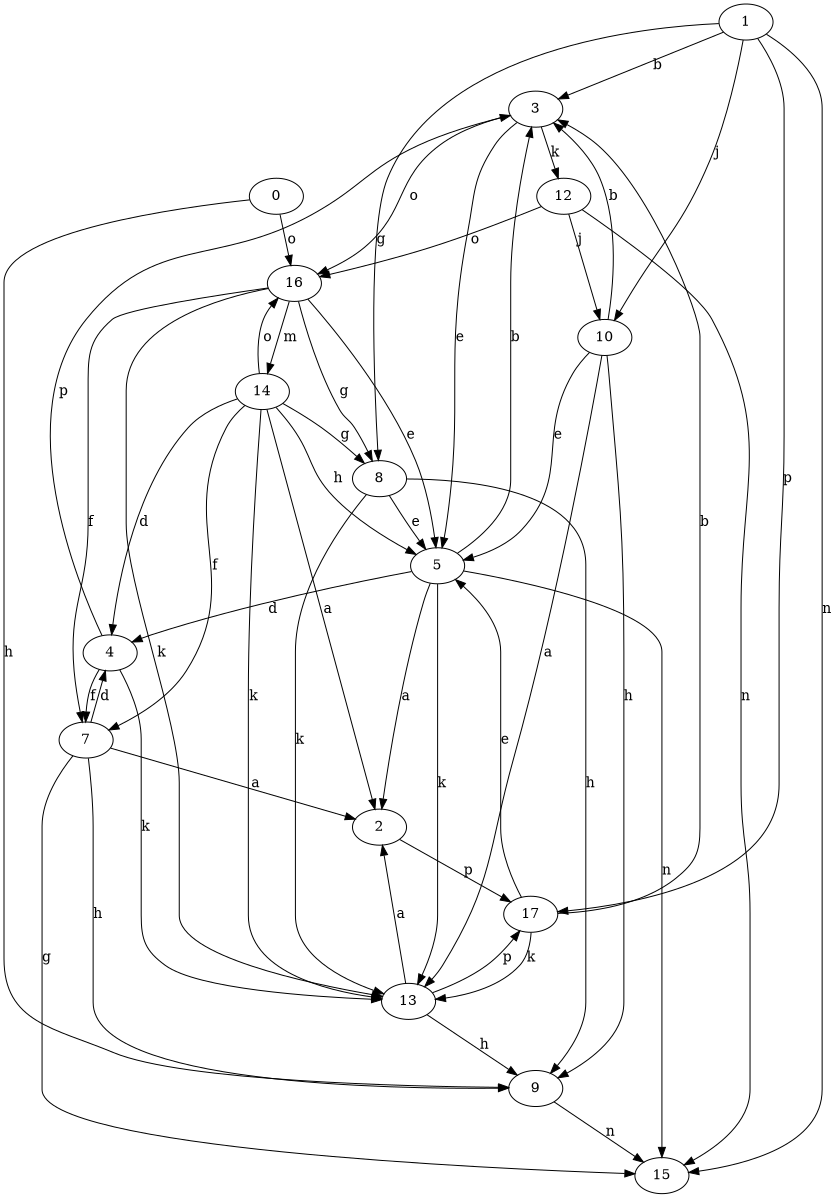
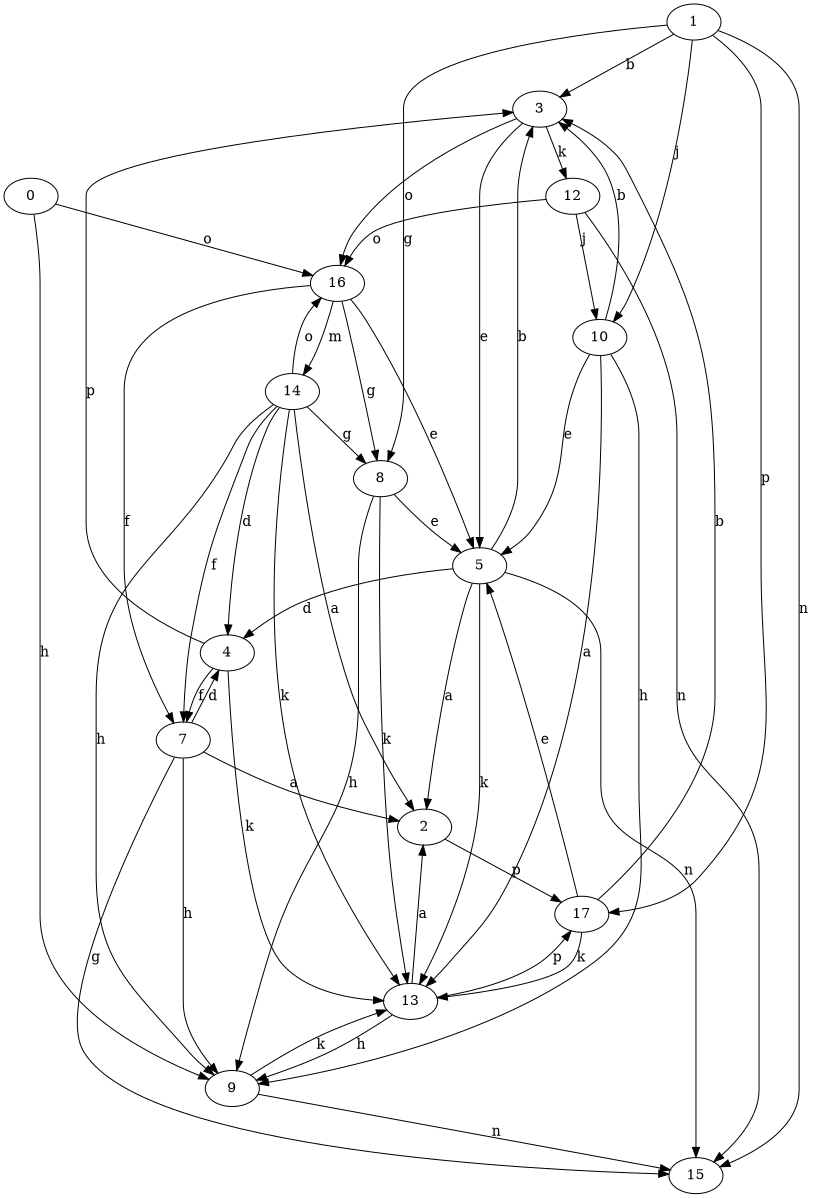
edge "14" -> "5": now "14" -> "9"
edge "16" -> "13": now "9" -> "13"
